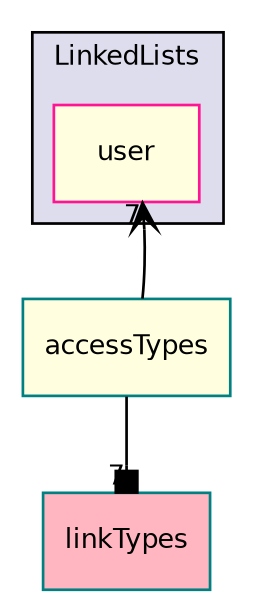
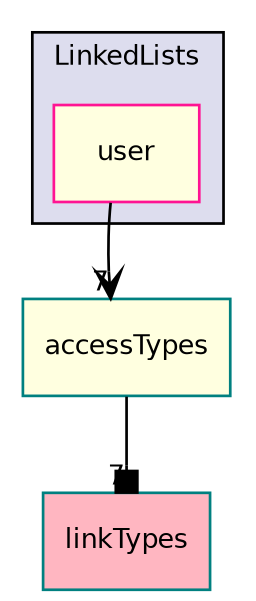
edge "accessTypes" -> "user": reversed
